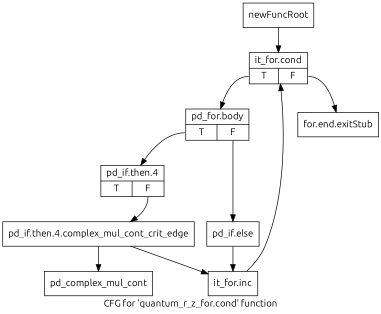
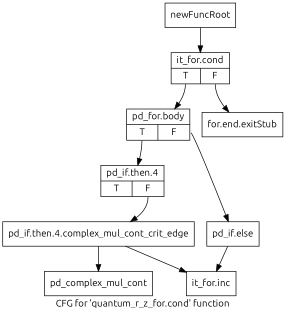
edge "it_for.inc" -> "it_for.cond": removed
